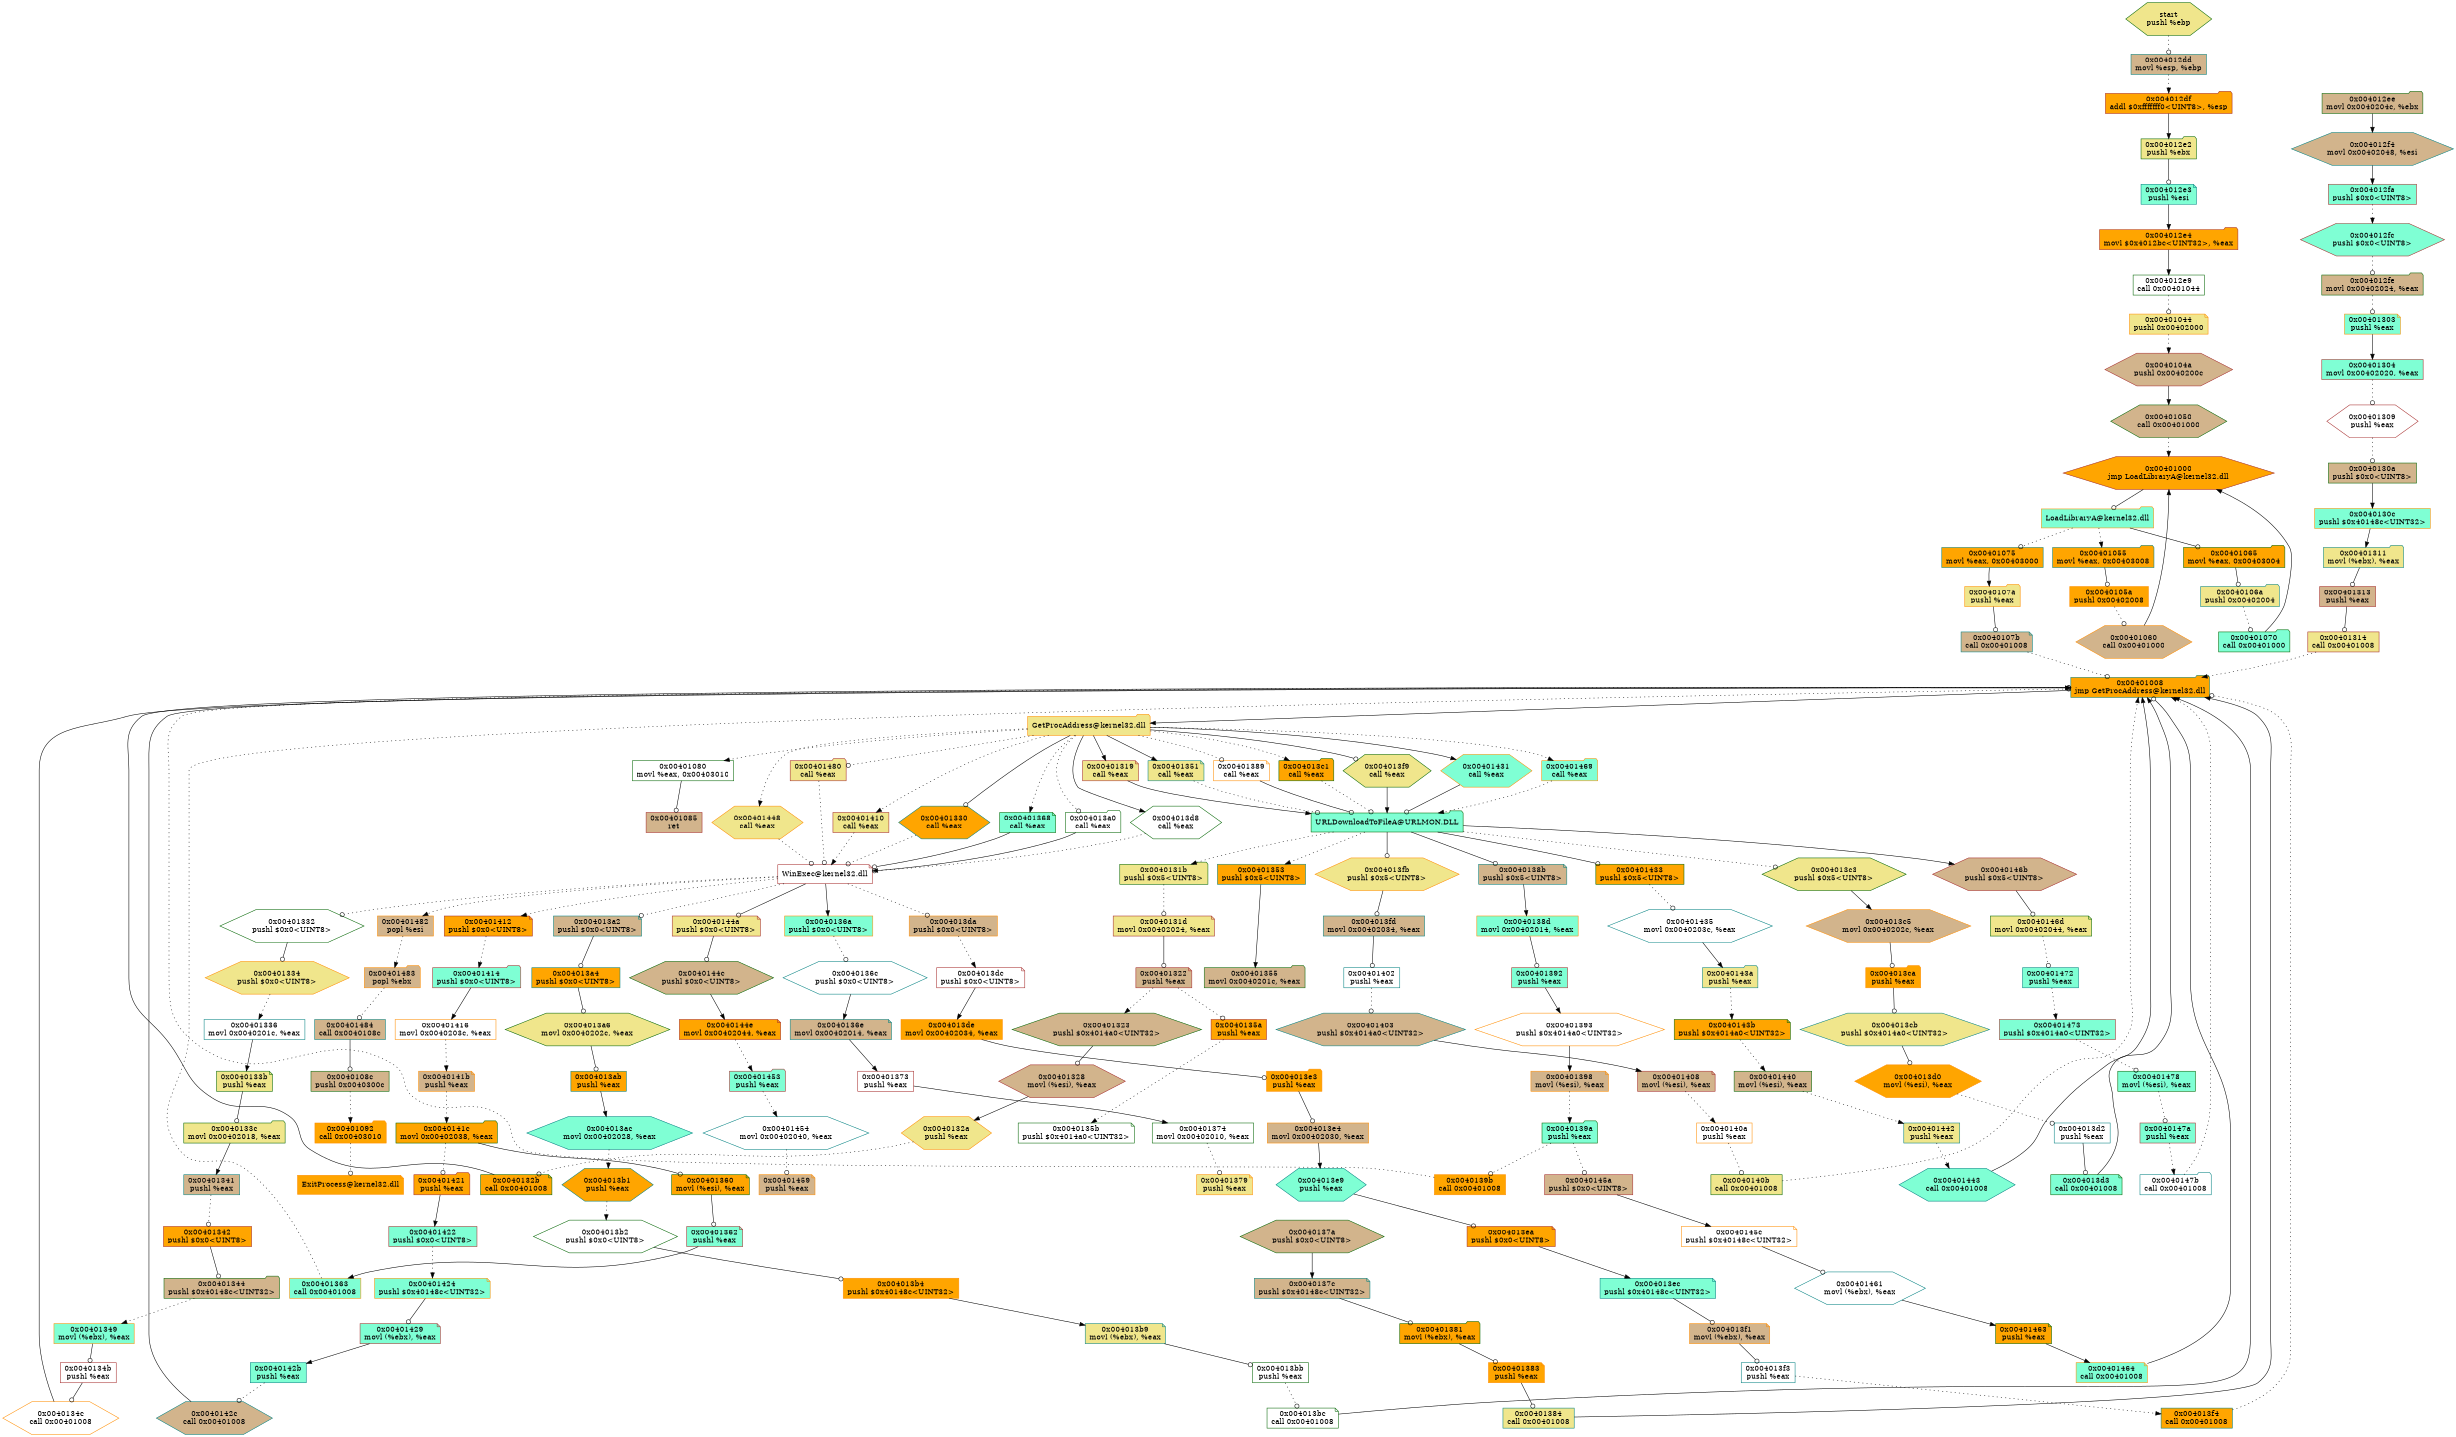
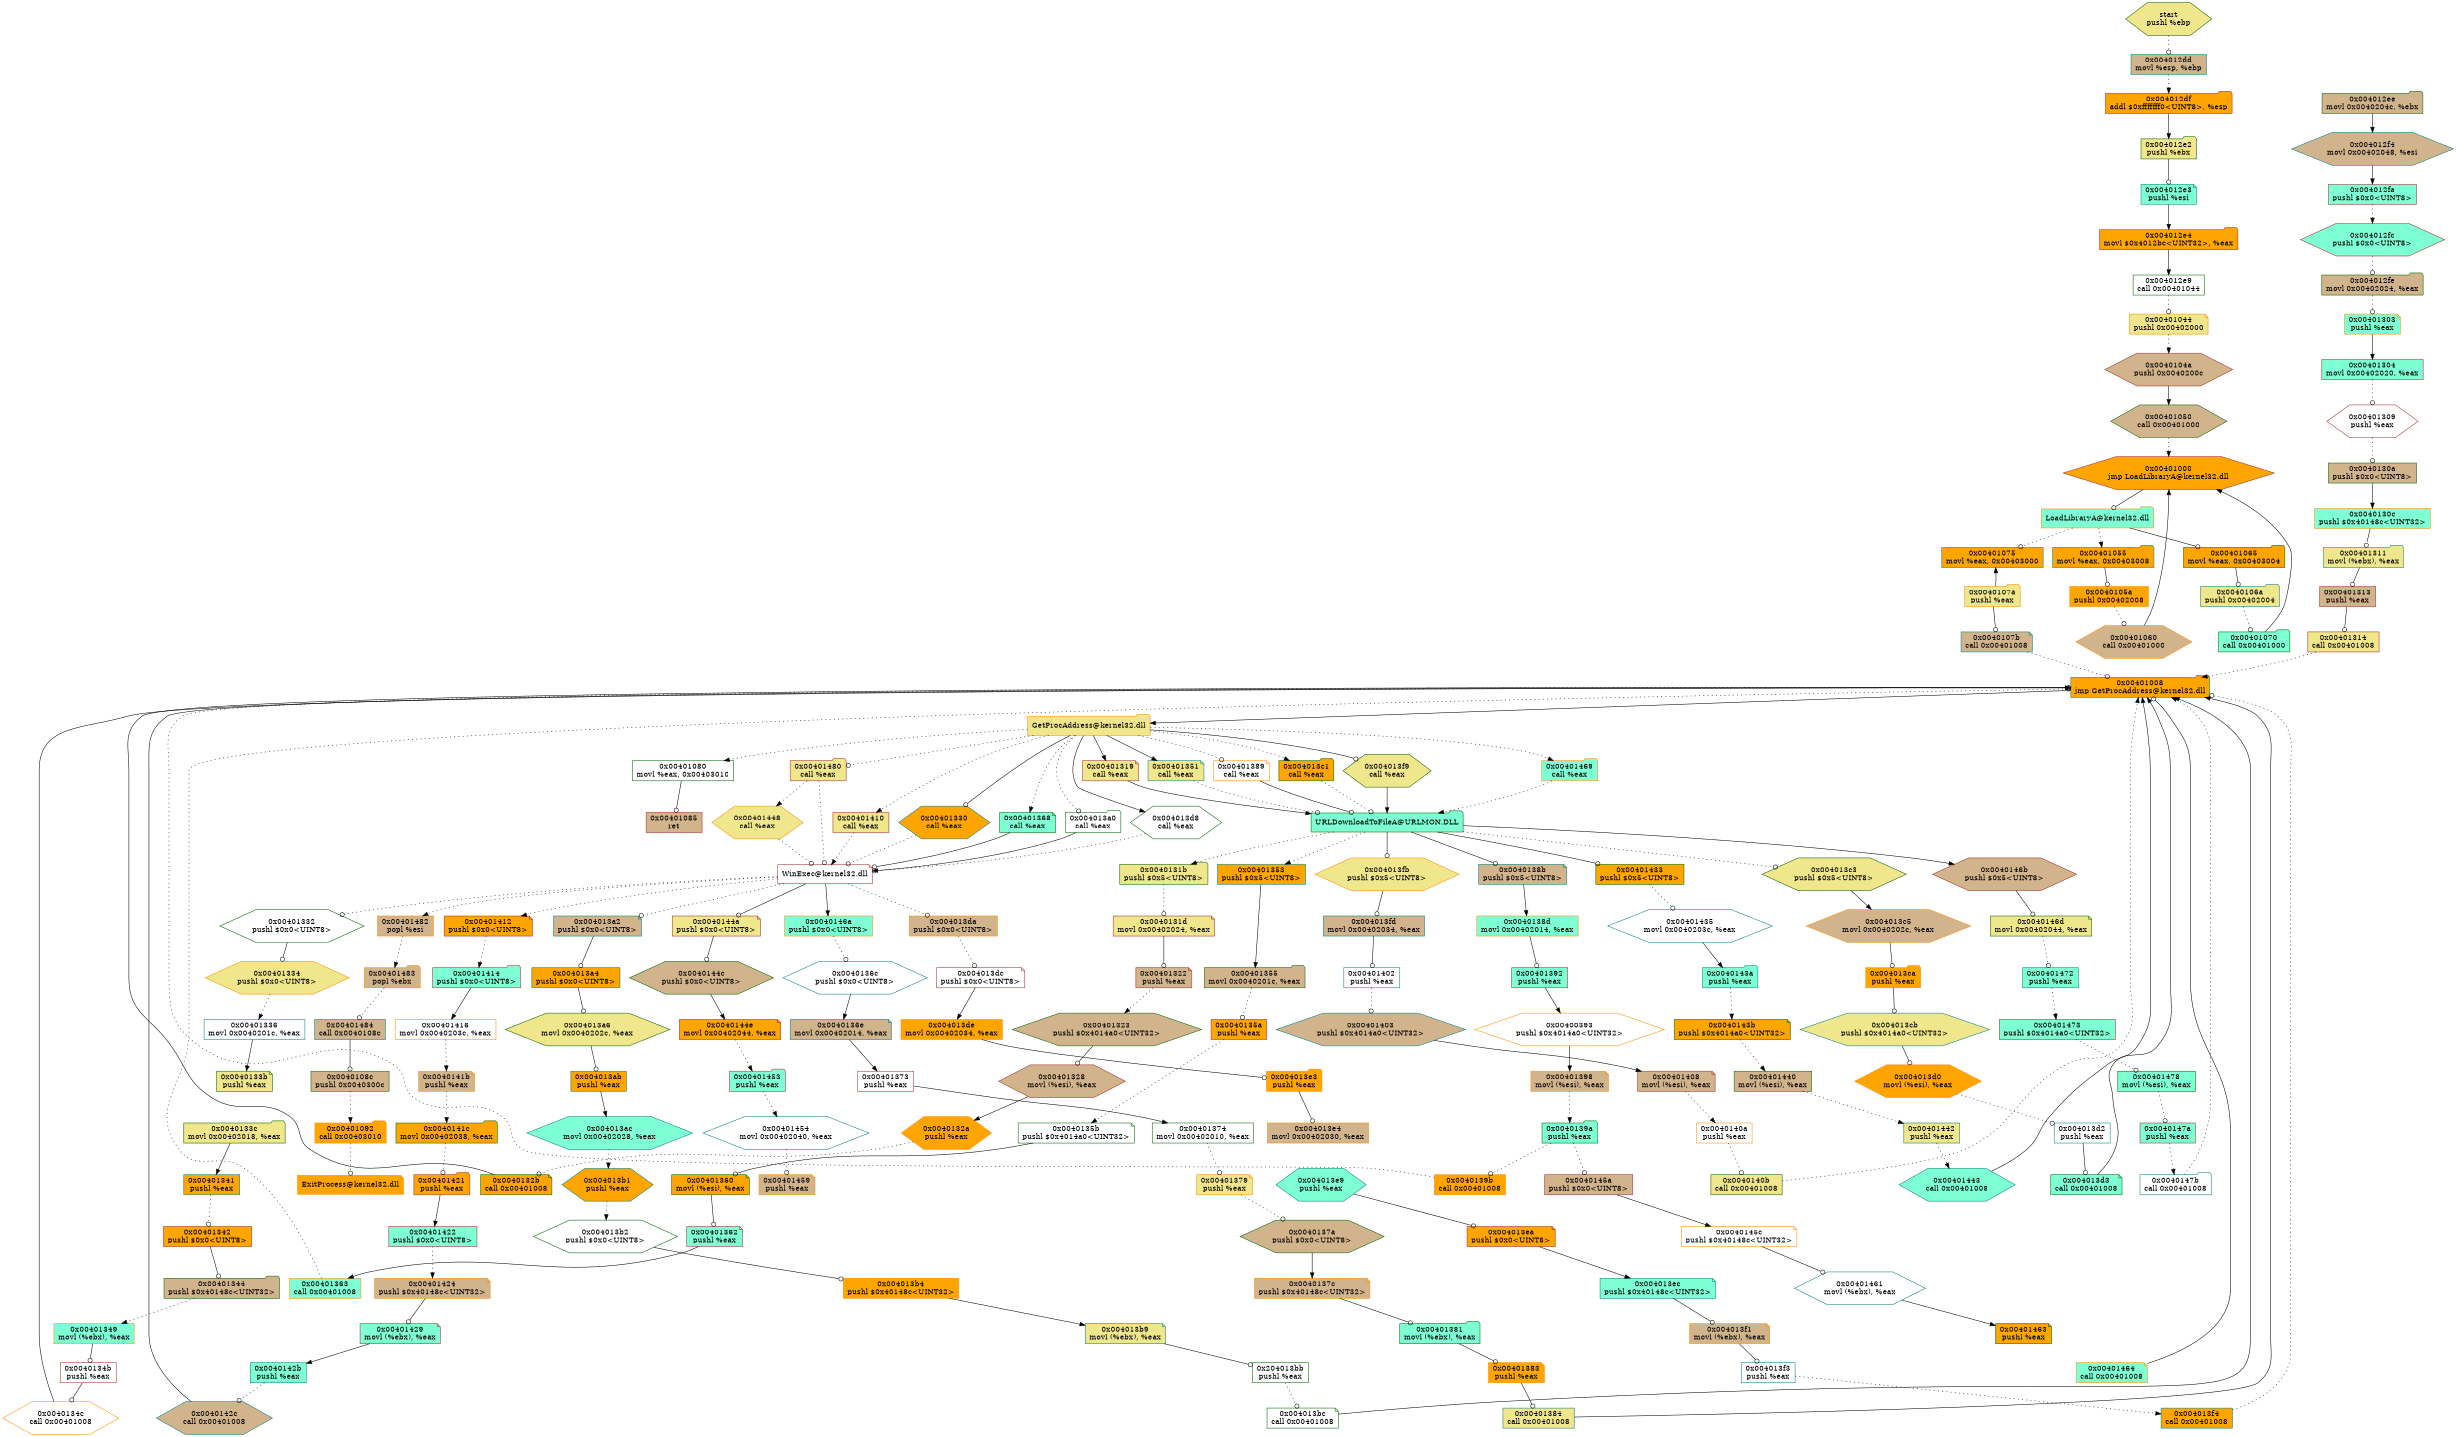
edge "0x0040130c pushl $0x40148c<UINT32>" -> "0x00401311 movl (%ebx), %eax": arrowhead normal -> odot
edge "0x00401075 movl %eax, 0x00403000" -> "0x0040107a pushl %eax": reversed
edge "GetProcAddress@kernel32.dll" -> "0x00401448 call %eax": now "0x00401480 call %eax" -> "0x00401448 call %eax"
node "0x00401431 call %eax": removed
node "0x0040136a pushl $0x0<UINT8>": label "0x0040136a pushl $0x0<UINT8>" -> "0x0040146a pushl $0x0<UINT8>"
edge "0x004013da pushl $0x0<UINT8>" -> "0x004013dc pushl $0x0<UINT8>": arrowhead normal -> odot
node "0x0040143a pushl %eax": fillcolor khaki -> aquamarine
edge "0x00401322 pushl %eax" -> "0x0040135a pushl %eax": now "0x00401355 movl 0x0040201c, %eax" -> "0x0040135a pushl %eax"
node "0x00401393 pushl $0x4014a0<UINT32>": label "0x00401393 pushl $0x4014a0<UINT32>" -> "0x00400393 pushl $0x4014a0<UINT32>"
edge "0x0040133b pushl %eax" -> "0x0040133c movl 0x00402018, %eax": removed
node "0x0040132a pushl %eax": fillcolor khaki -> orange
edge "0x004013e4 movl 0x00402030, %eax" -> "0x004013e9 pushl %eax": removed
edge "0x0040141c movl 0x00402038, %eax" -> "0x00401360 movl (%esi), %eax": now "0x0040135b pushl $0x4014a0<UINT32>" -> "0x00401360 movl (%esi), %eax"
node "0x00401341 pushl %eax": fillcolor tan -> orange
edge "0x00401379 pushl %eax" -> "0x0040137a pushl $0x0<UINT8>": added
node "0x00401424 pushl $0x40148c<UINT32>": fillcolor aquamarine -> tan
node "0x0040137c pushl $0x40148c<UINT32>": color teal -> darkorange
node "0x00401381 movl (%ebx), %eax": fillcolor orange -> aquamarine
edge "0x00401463 pushl %eax" -> "0x00401464 call 0x00401008": removed
node "0x004013bb pushl %eax": label "0x004013bb pushl %eax" -> "0x204013bb pushl %eax"
